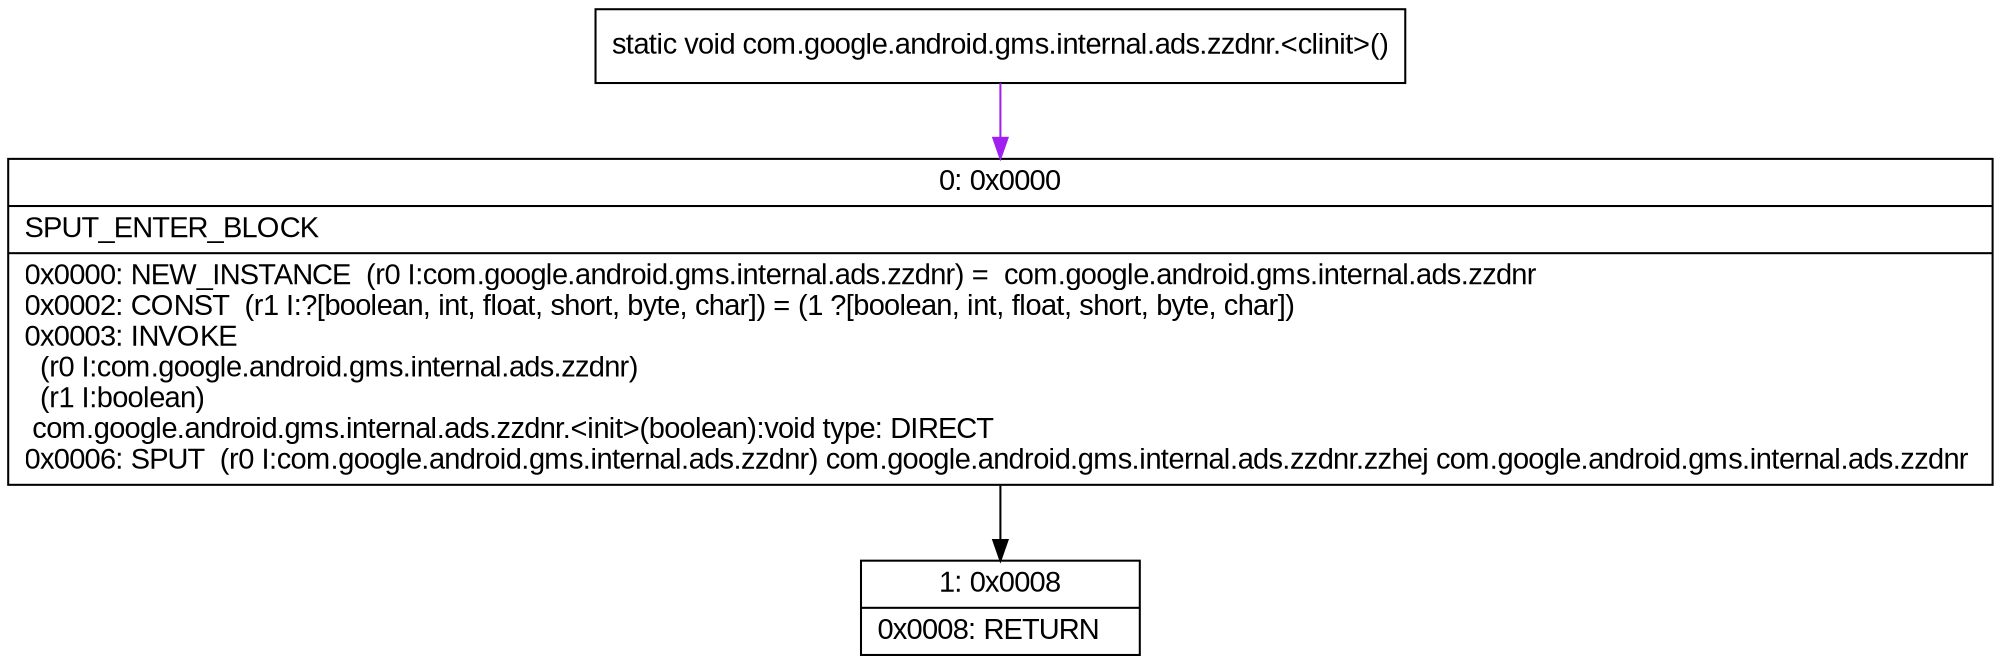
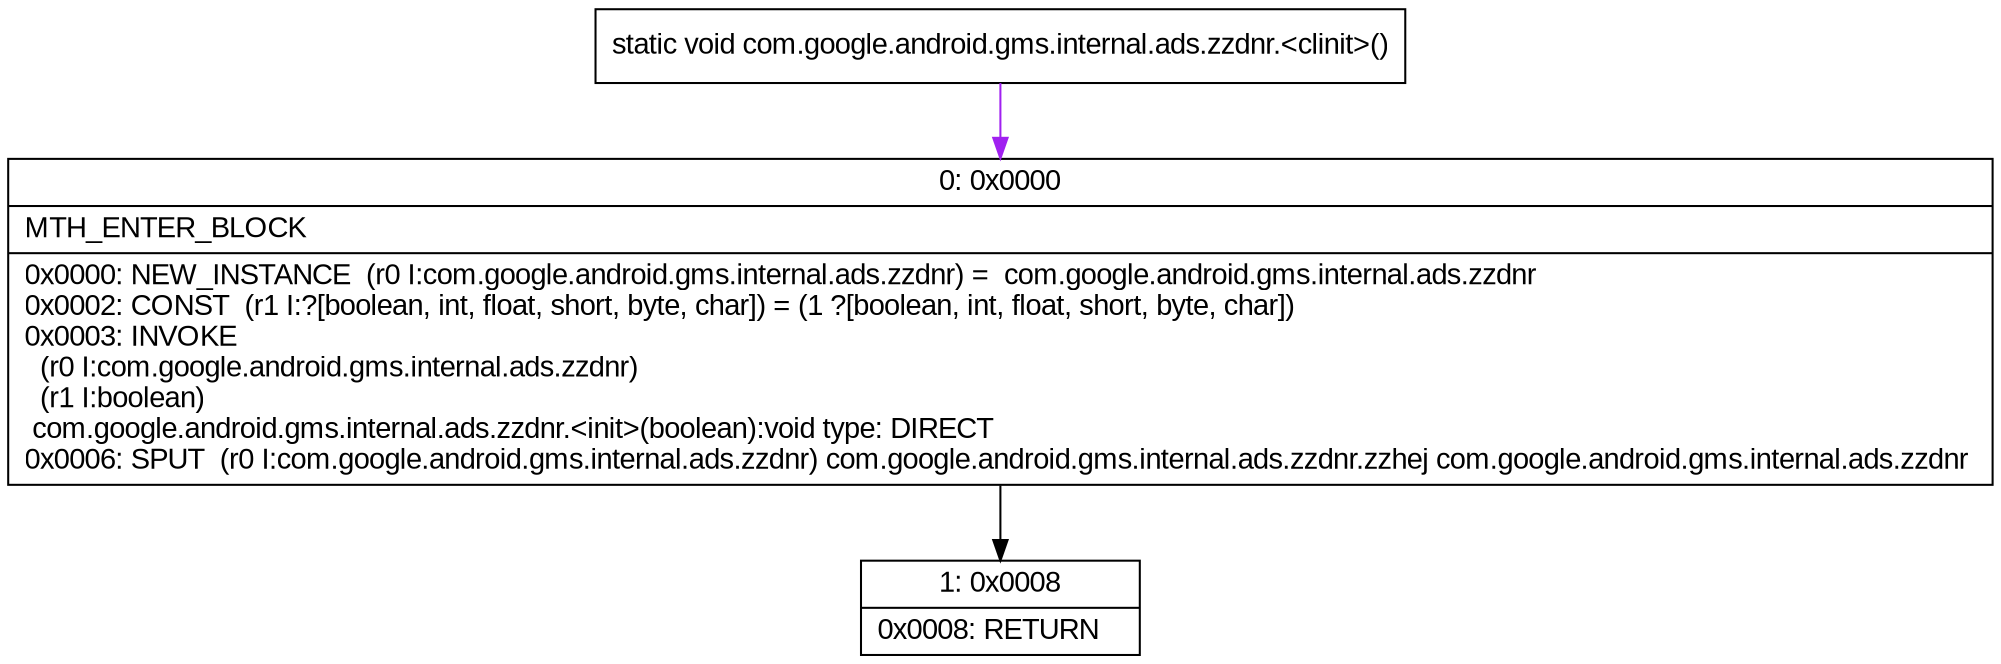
node "0: 0x0000": text "SPUT_ENTER_BLOCK" -> "MTH_ENTER_BLOCK"
